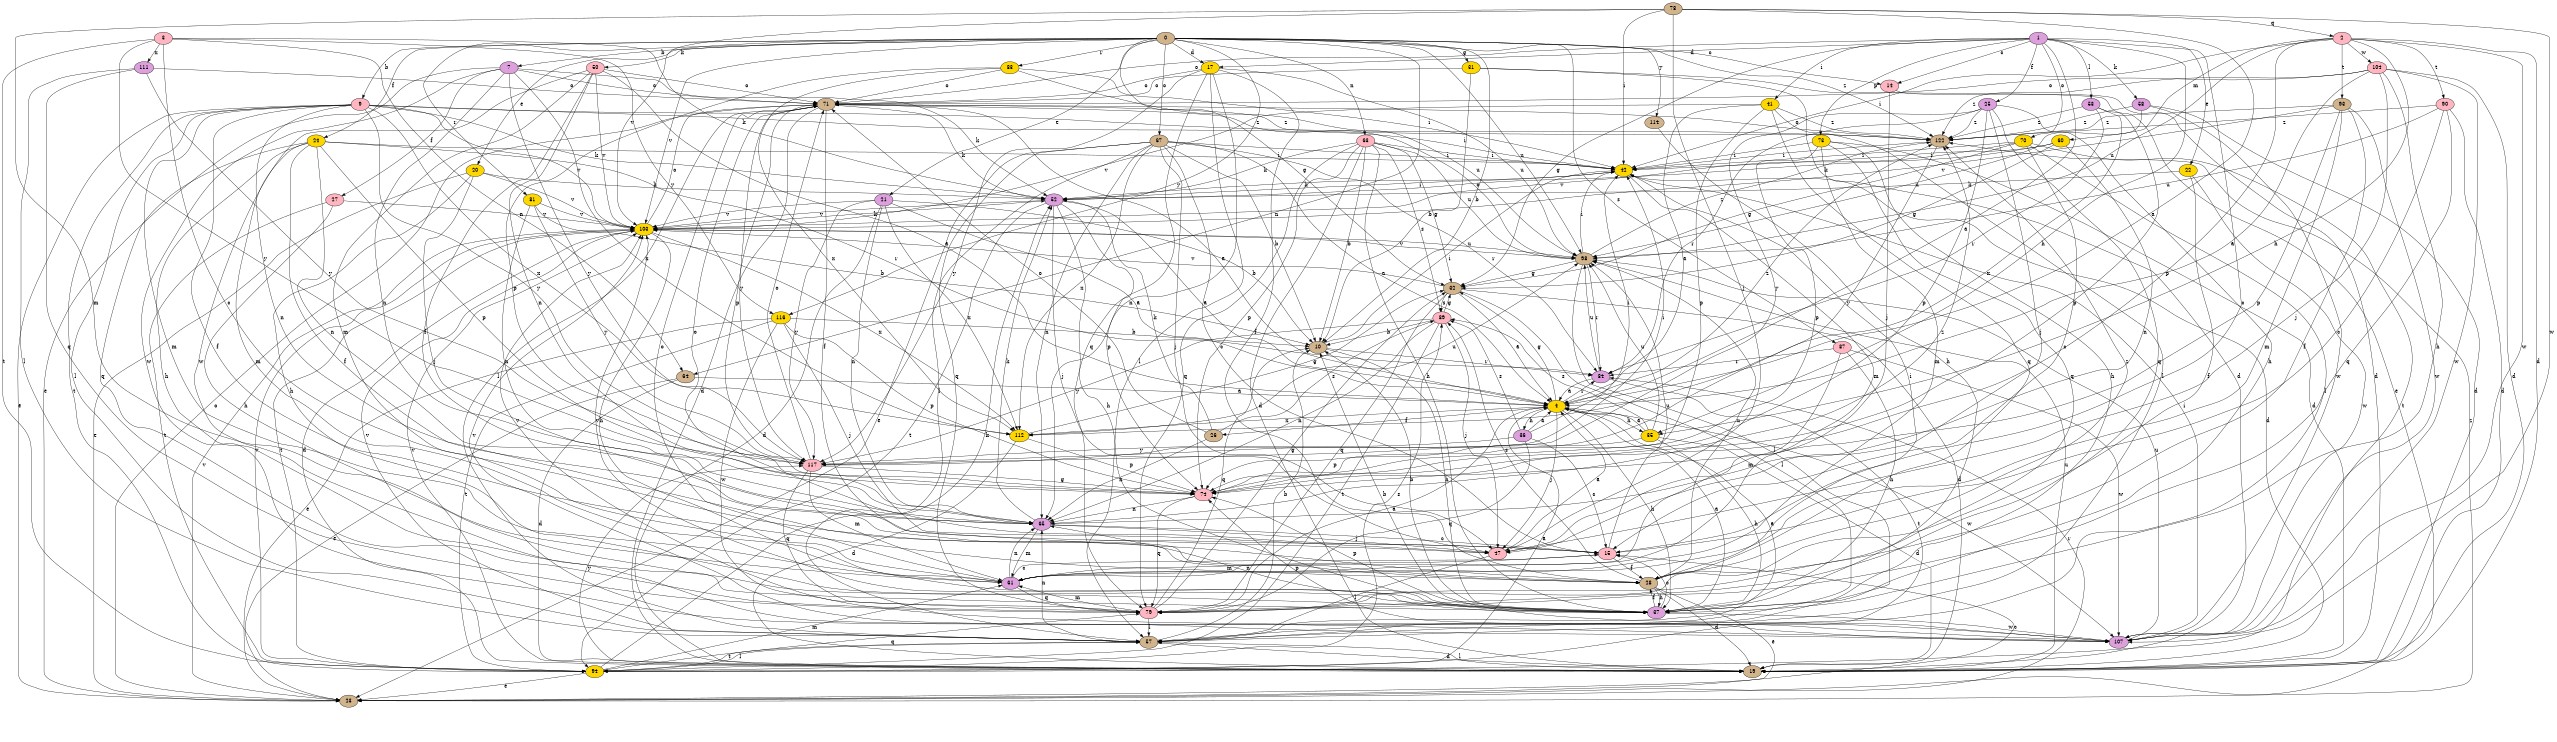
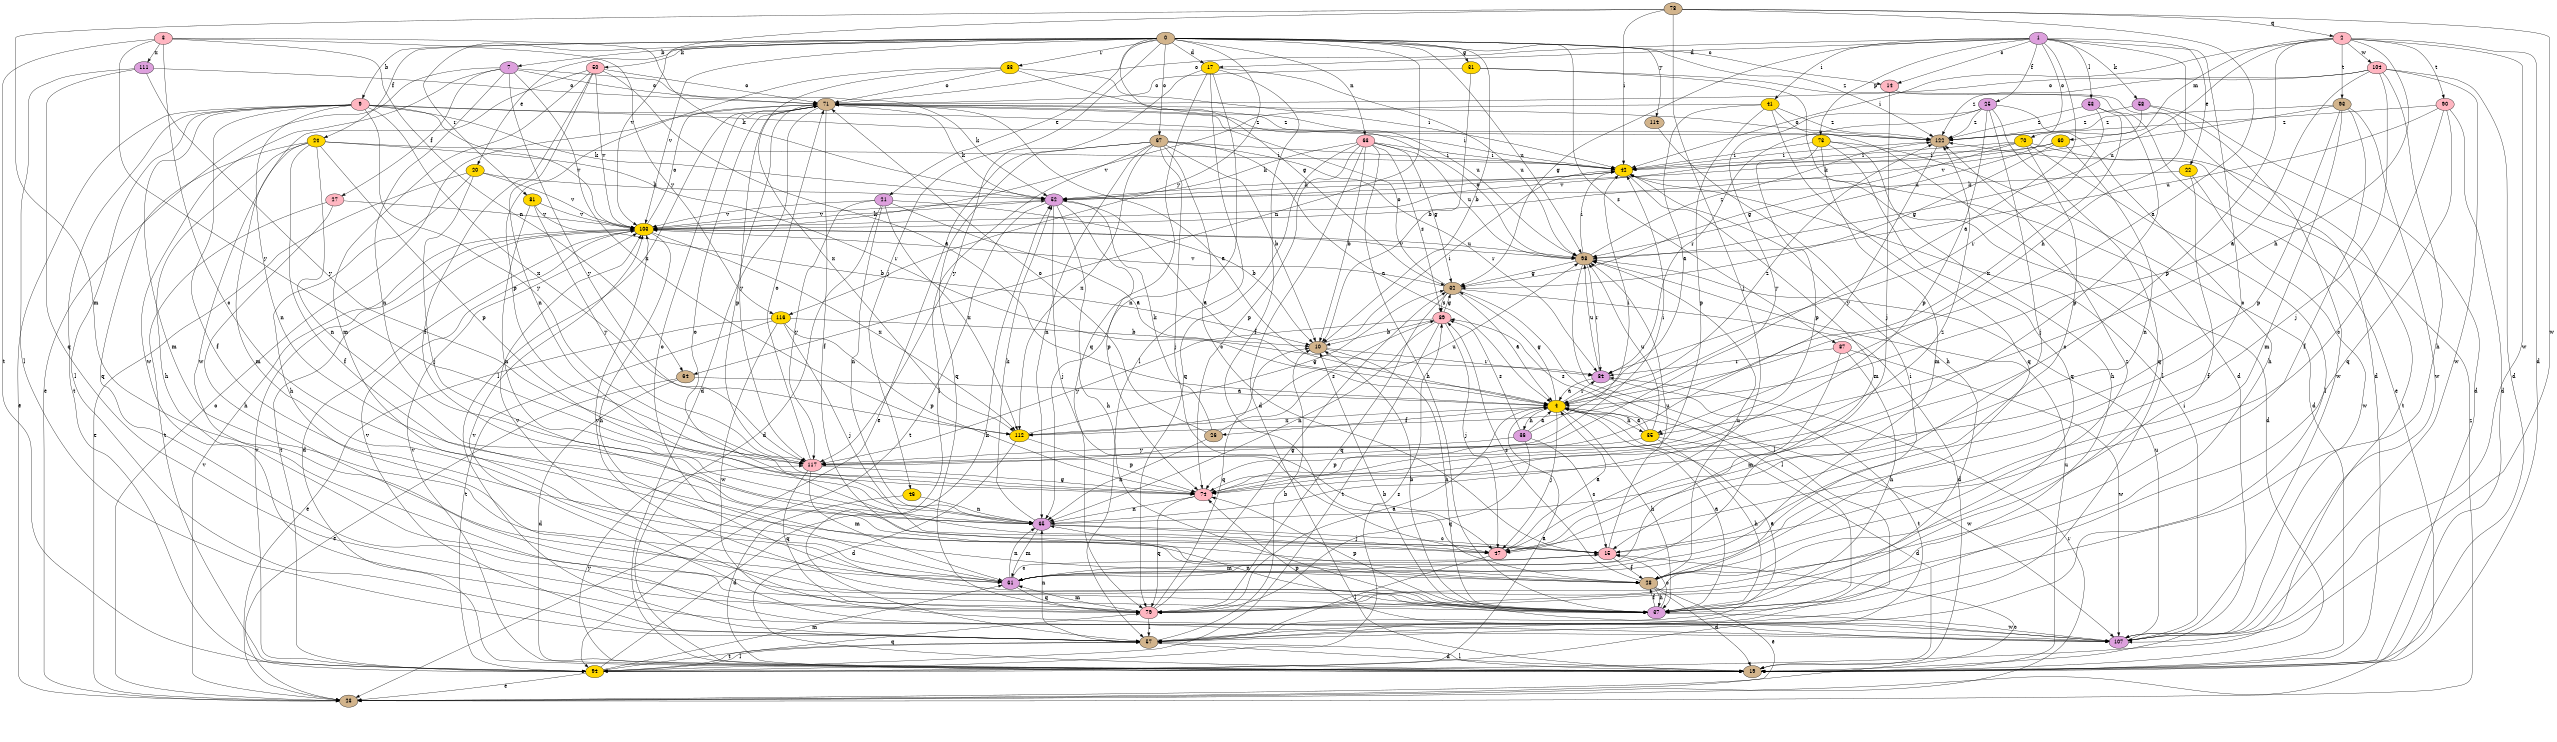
edge "17" -> "71": now "32" -> "71"
node "46": added
